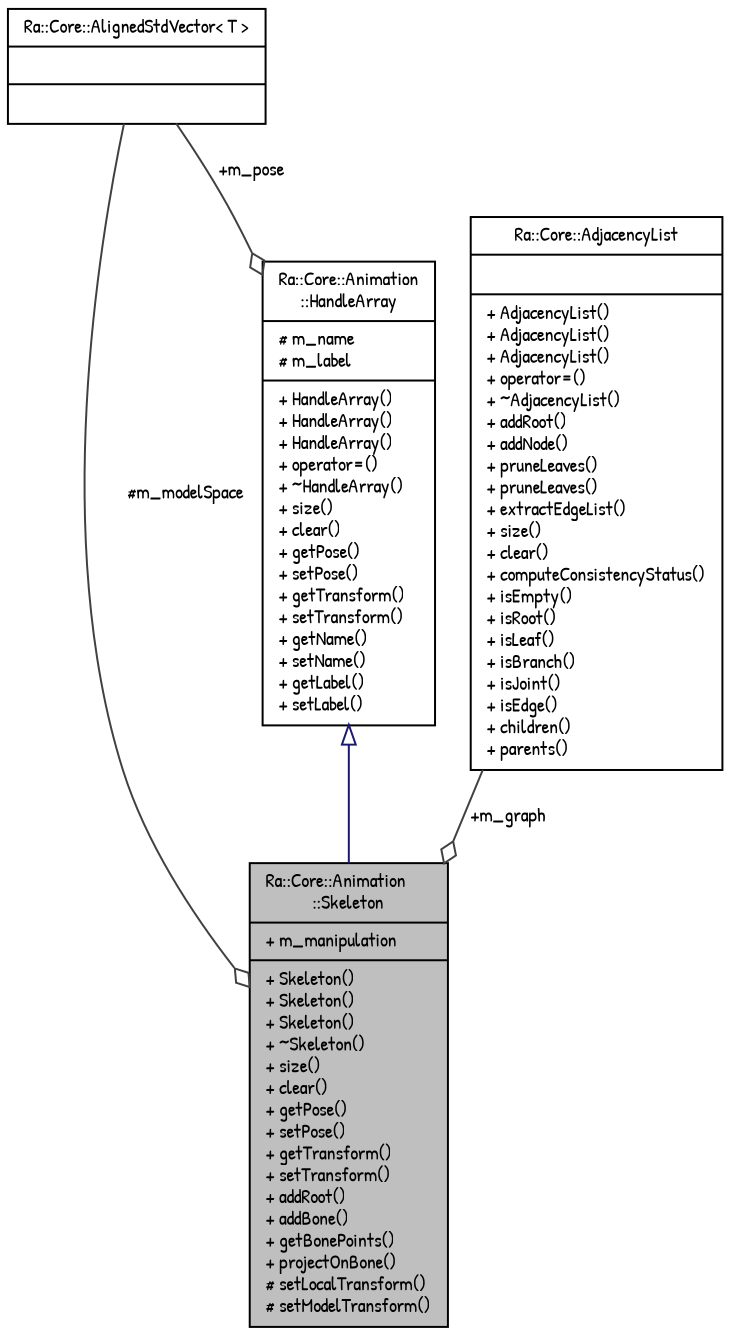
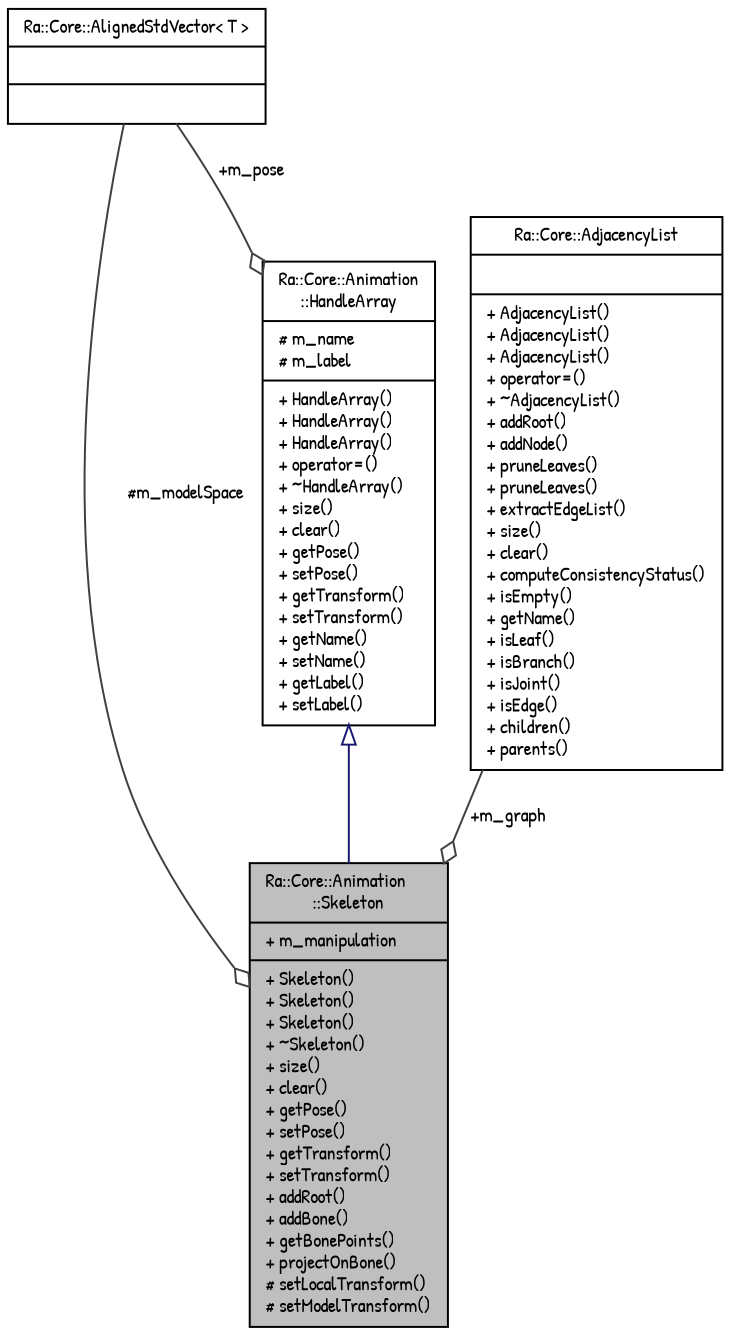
node "Ra::Core::AdjacencyList": text "+ isRoot()" -> "+ getName()"
